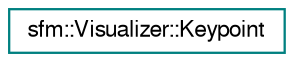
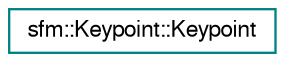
node "sfm::Visualizer::Keypoint": label "sfm::Visualizer::Keypoint" -> "sfm::Keypoint::Keypoint"
